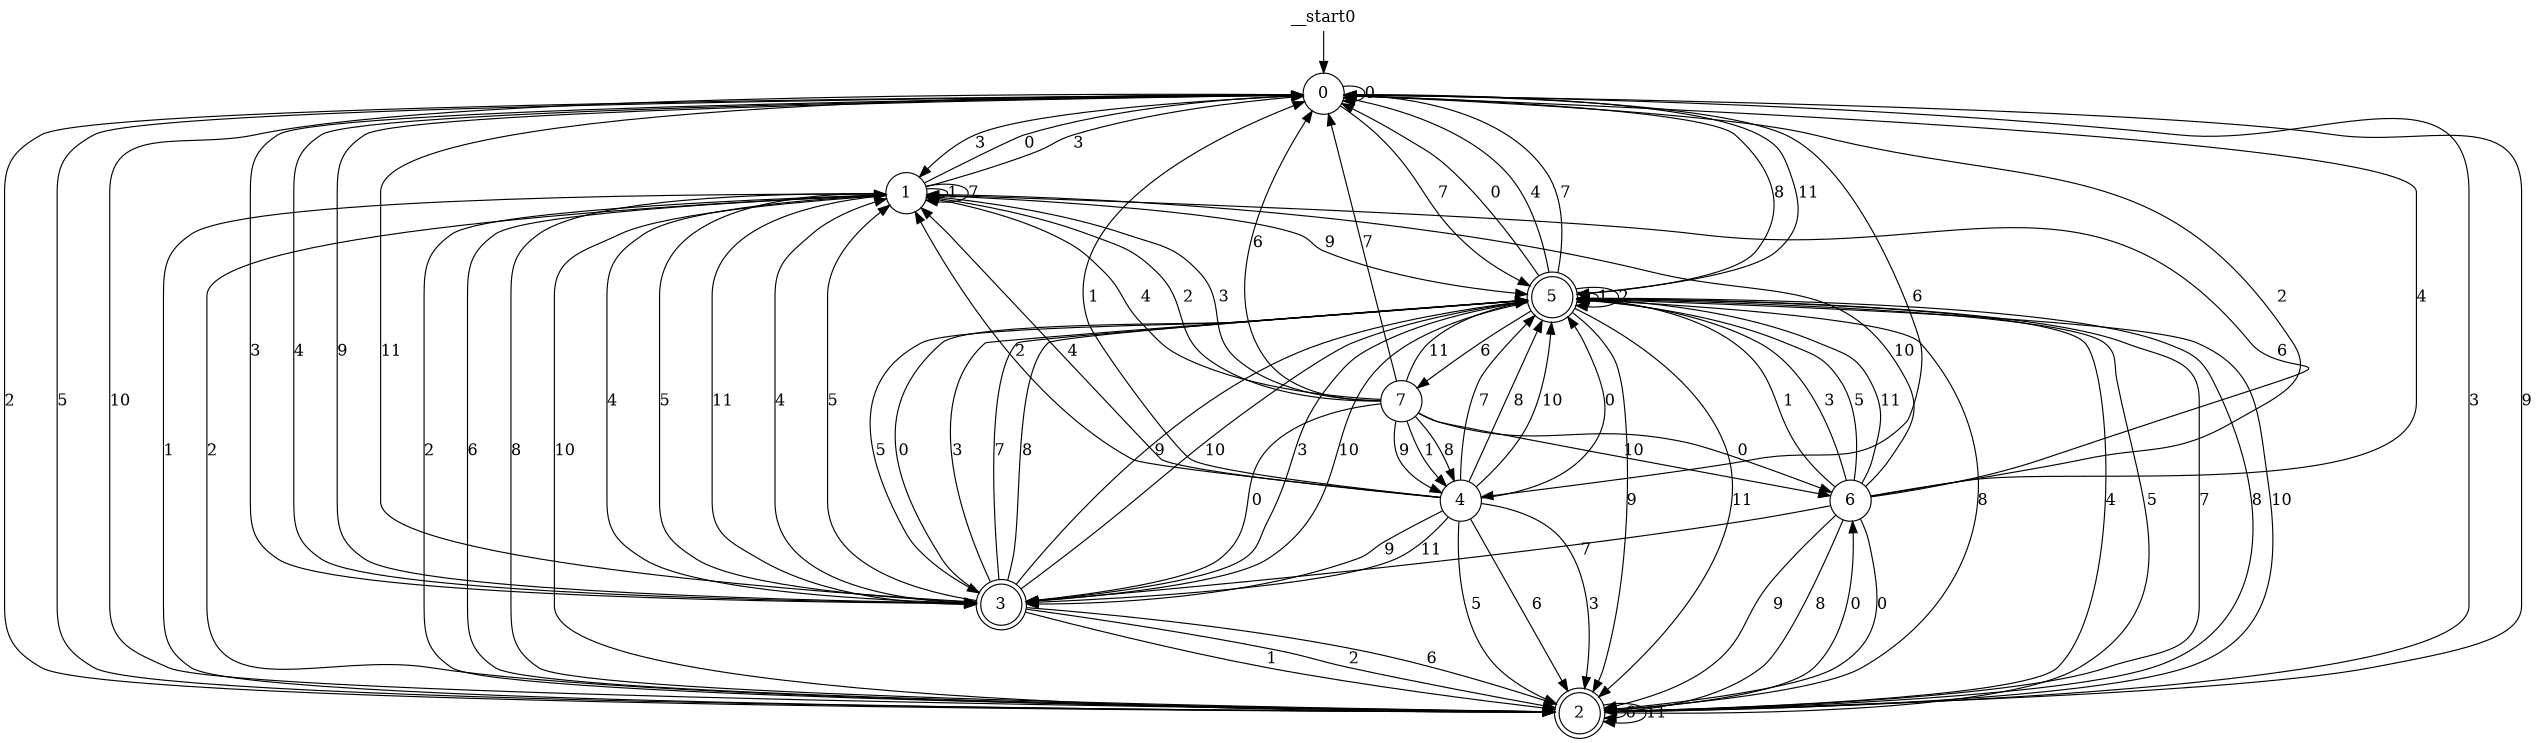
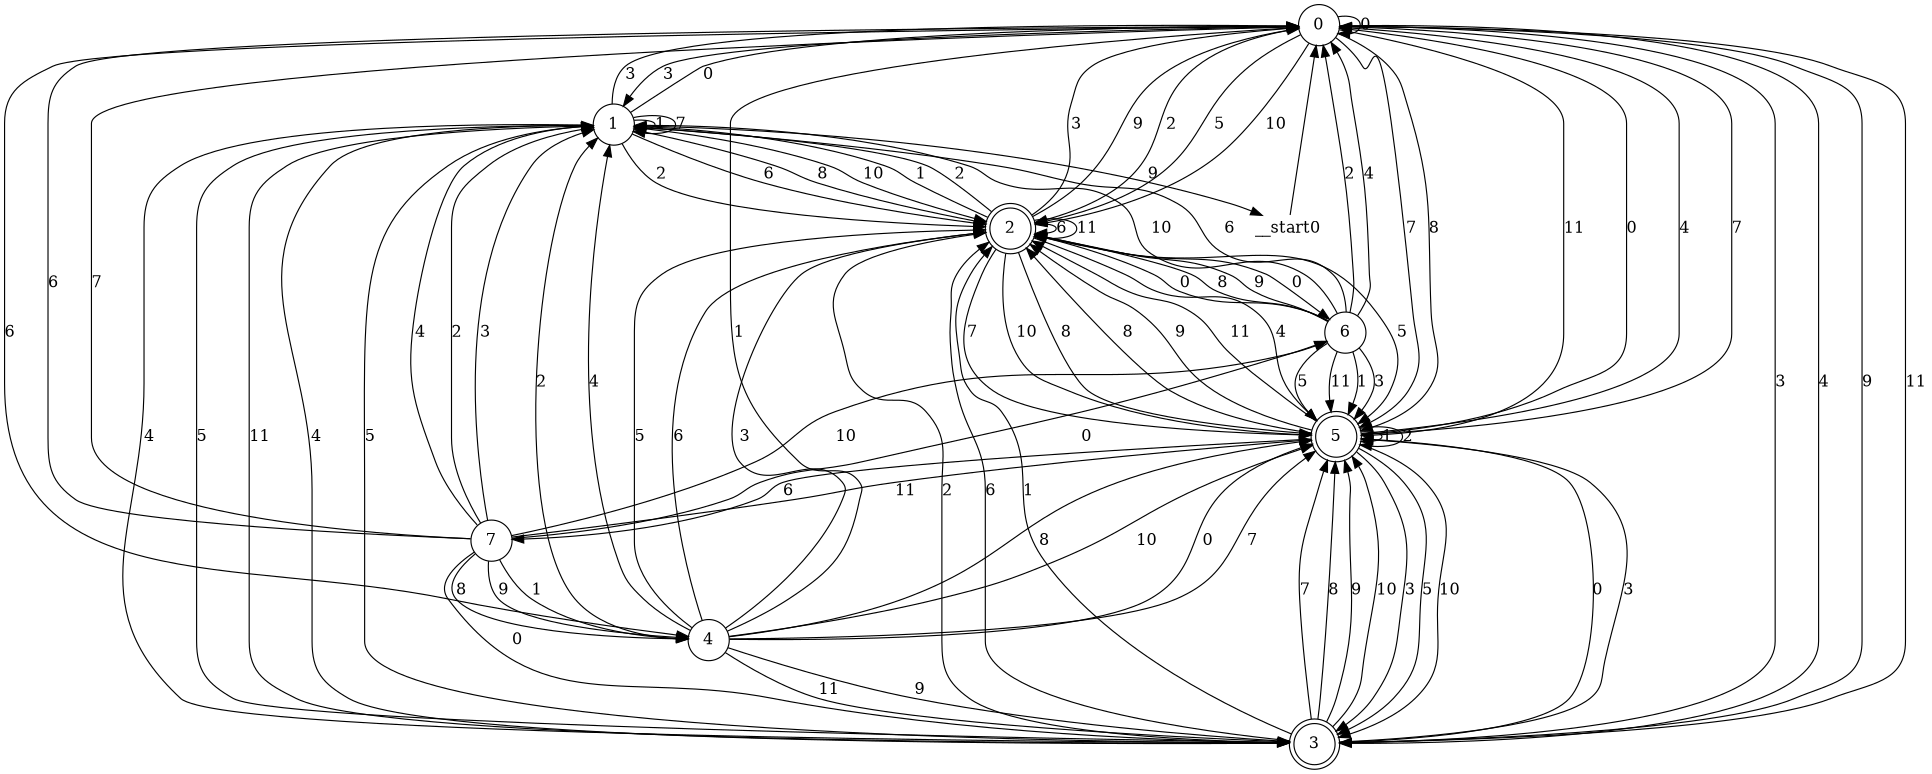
edge "1" -> "5": now "1" -> "__start0"
edge "6" -> "3": removed, label "7"
